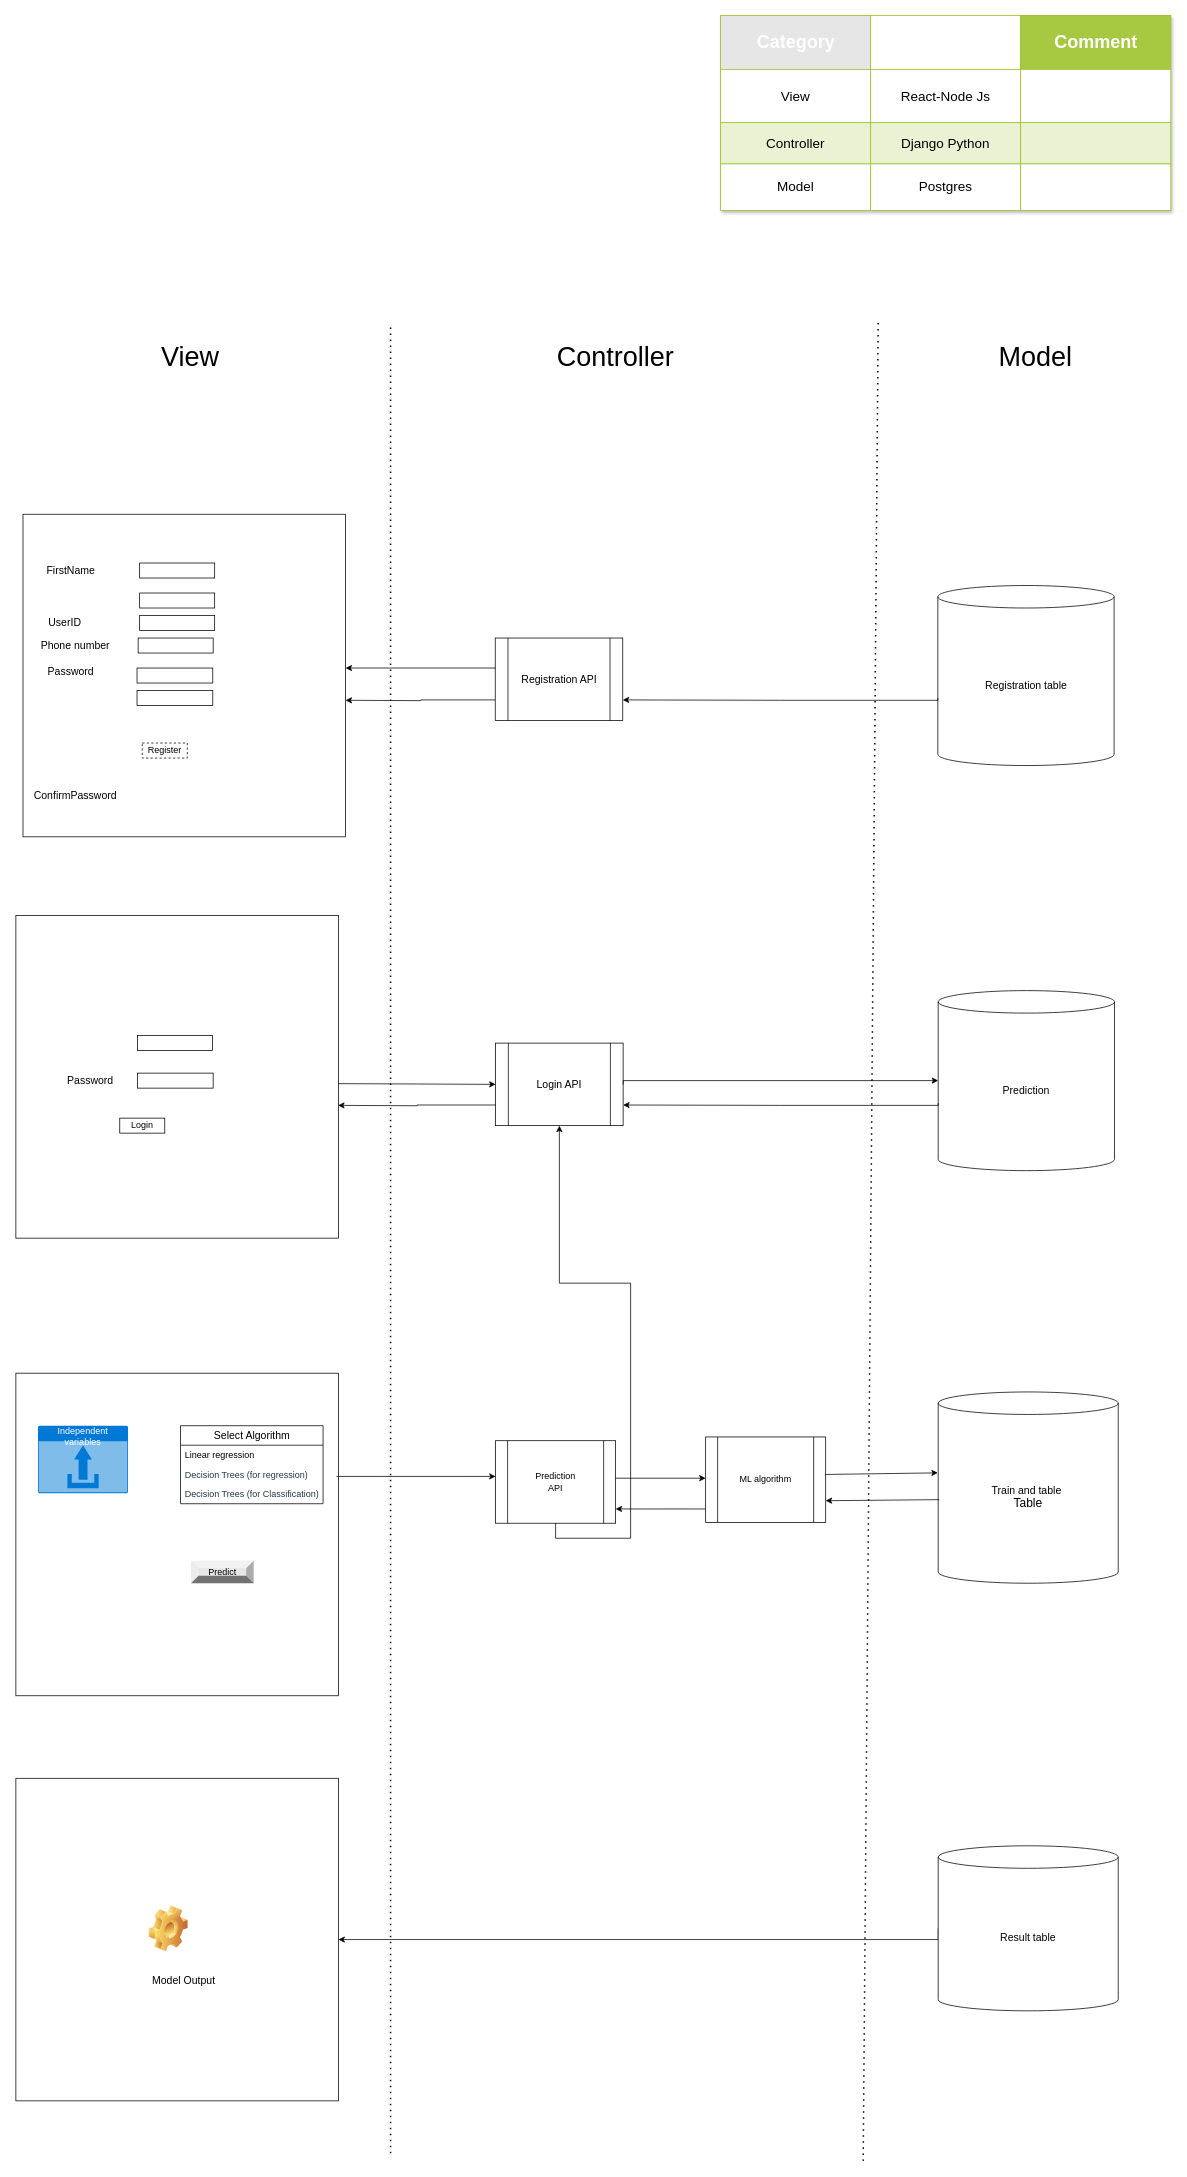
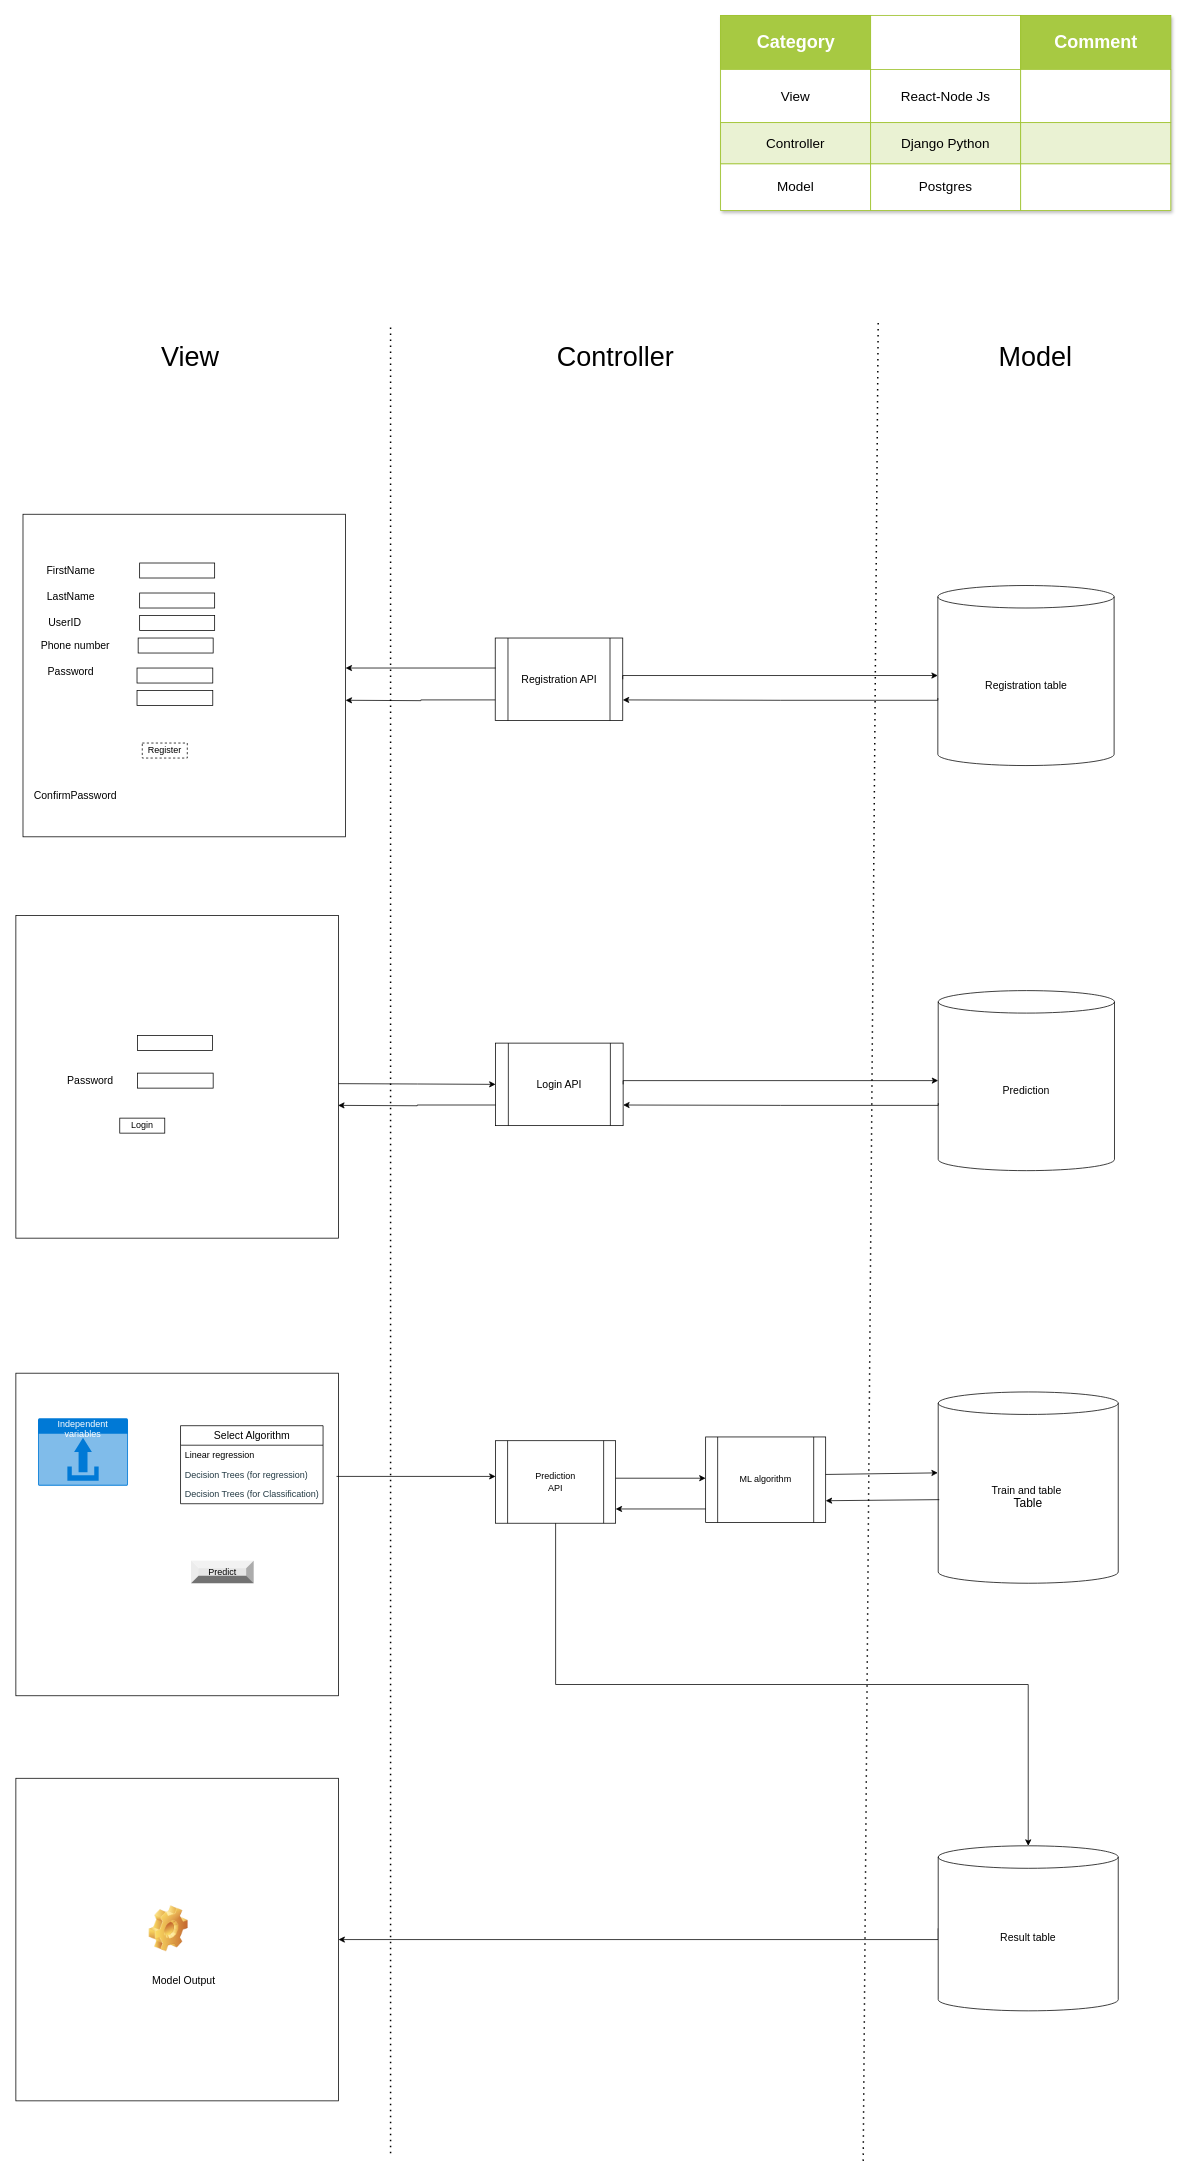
node "Category": fillcolor #e6e6e6 -> #a7c942
node "LastName": added
edge "Registration API" -> "Registration table": added
edge "Prediction API" -> "Login API": now "Prediction API" -> "Result table"
node "Independent variables": moved (83, 1459) -> (83, 1452)
